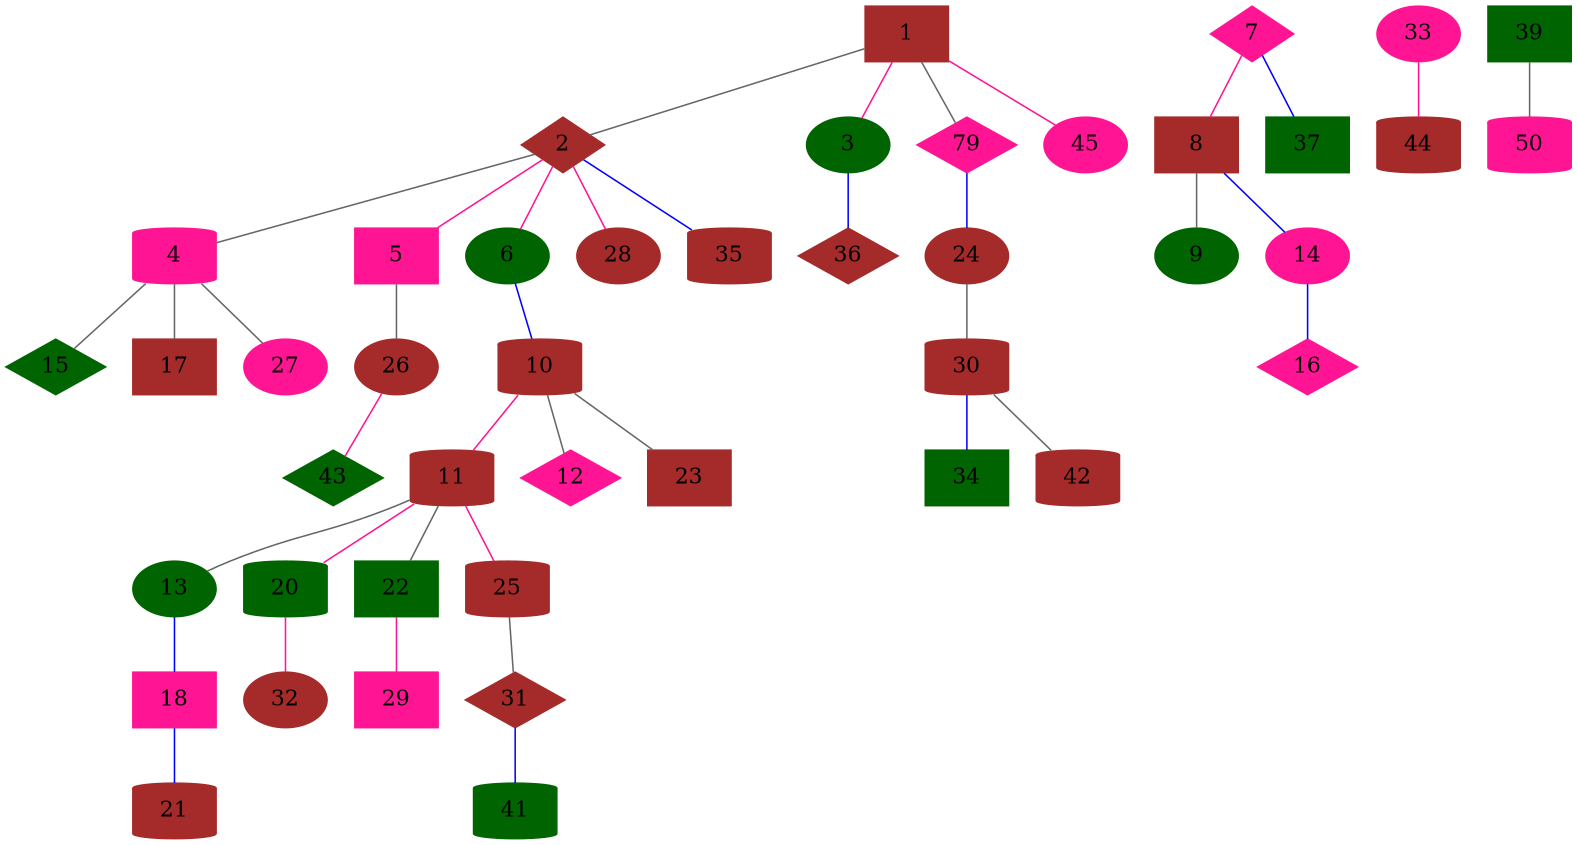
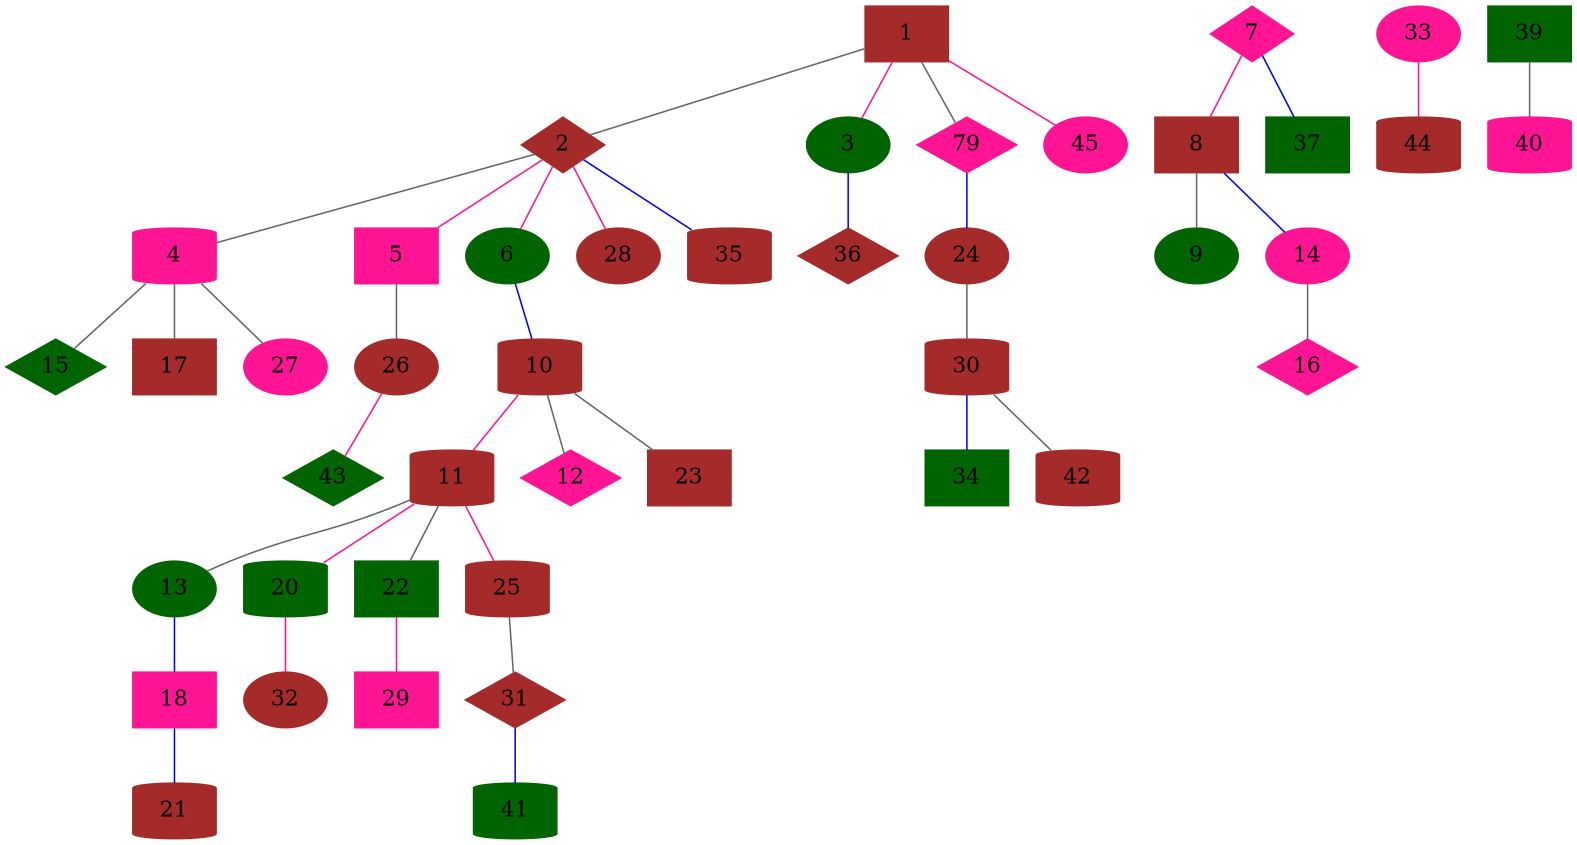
node "50": label "50" -> "40"
edge "14" -- "16": color blue -> gray40
